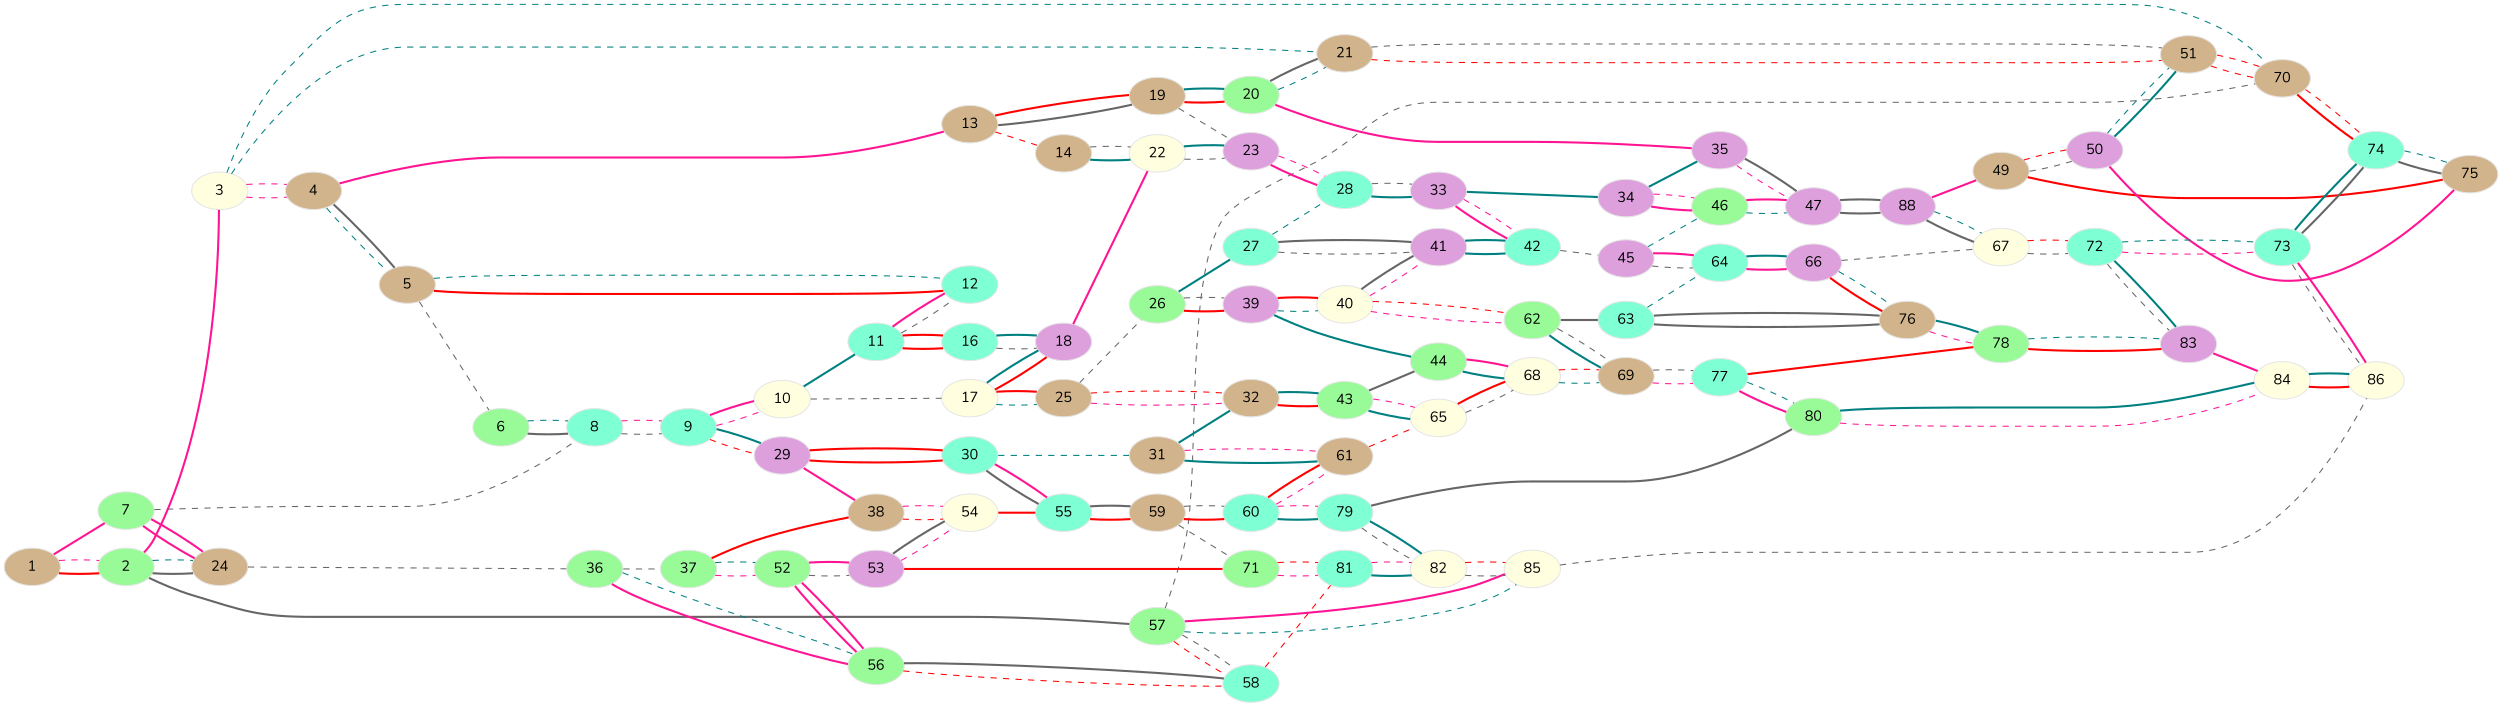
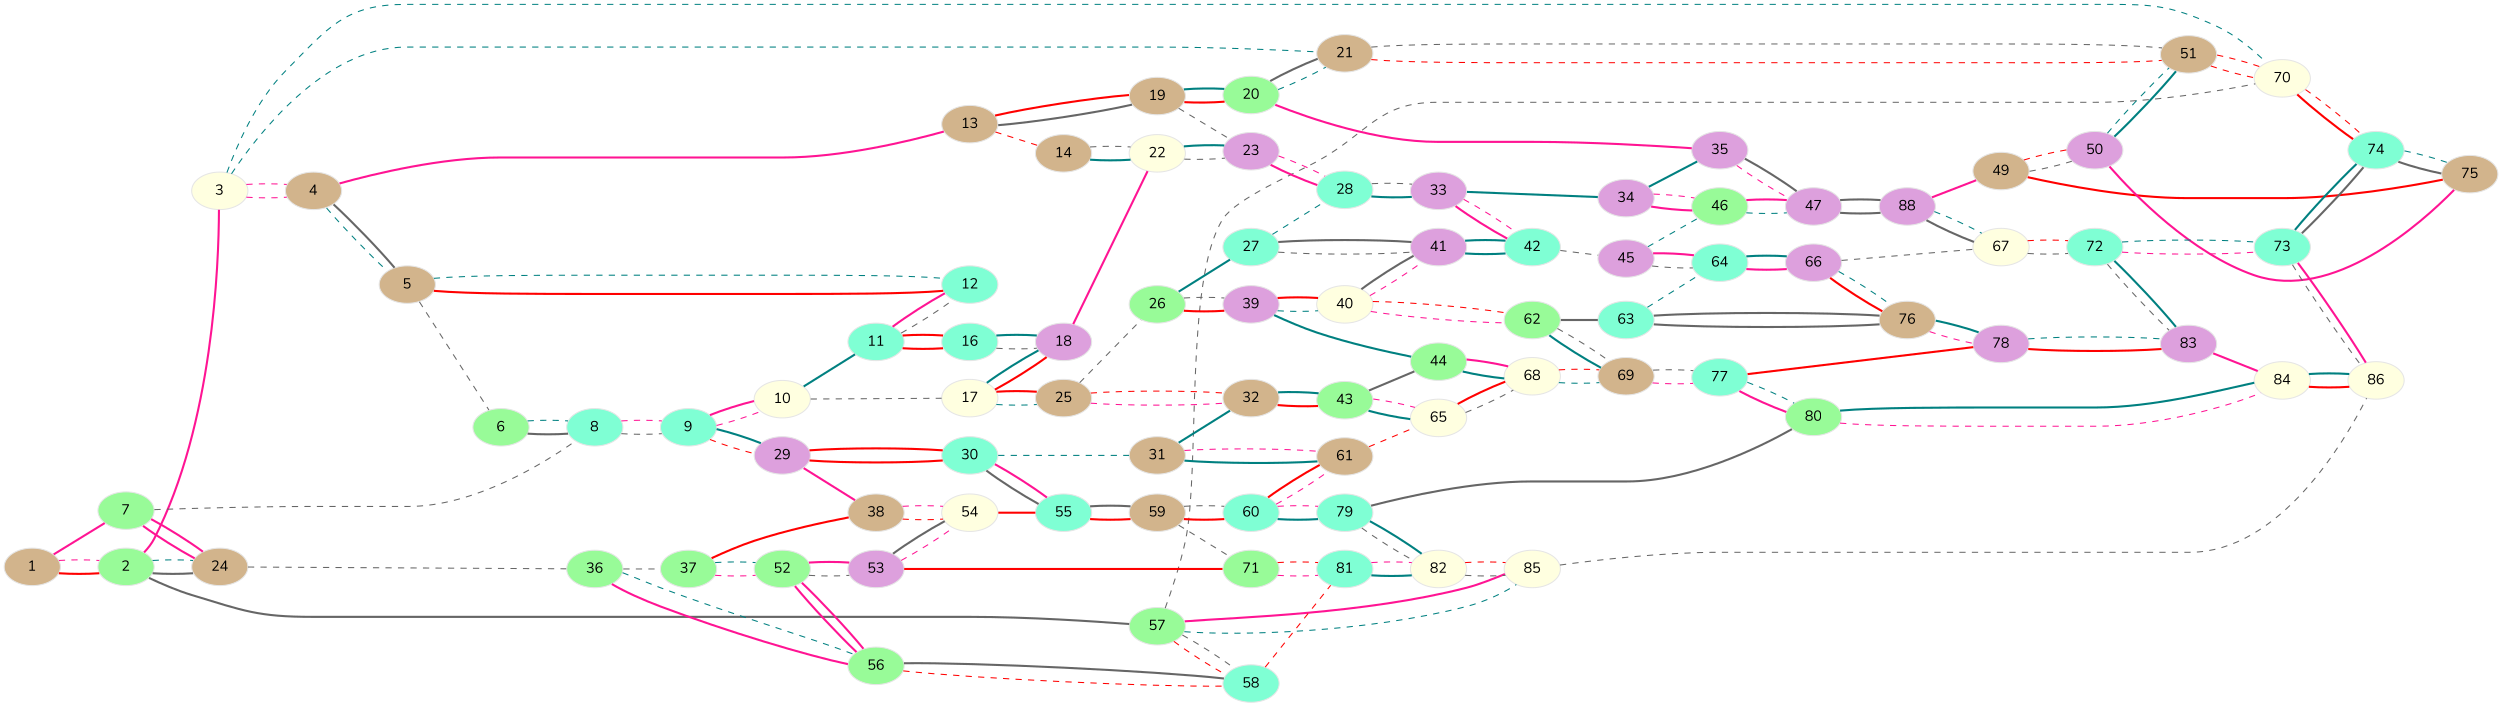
node "70": fillcolor tan -> lightyellow
node "78": fillcolor palegreen -> plum
